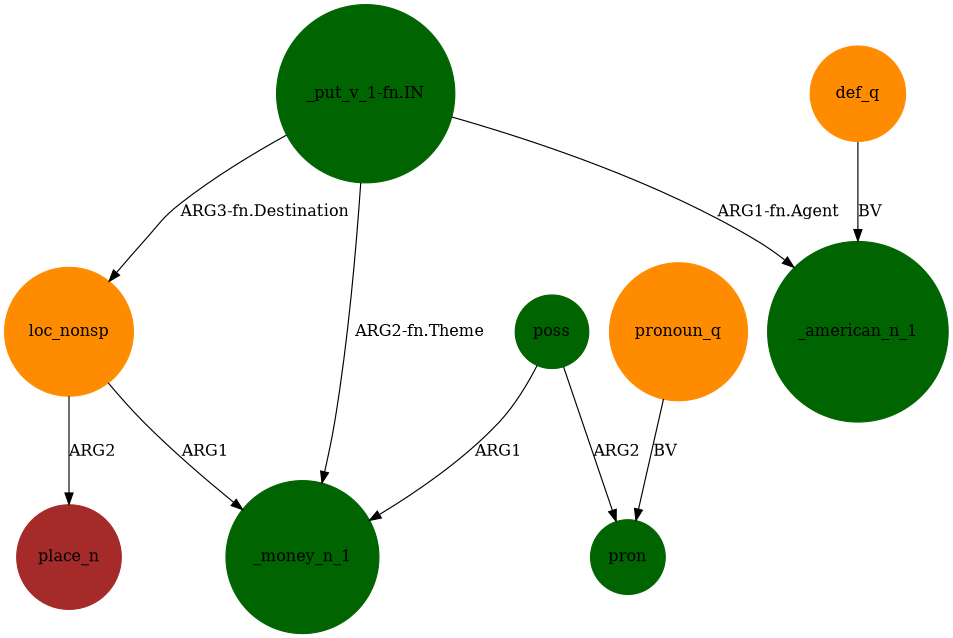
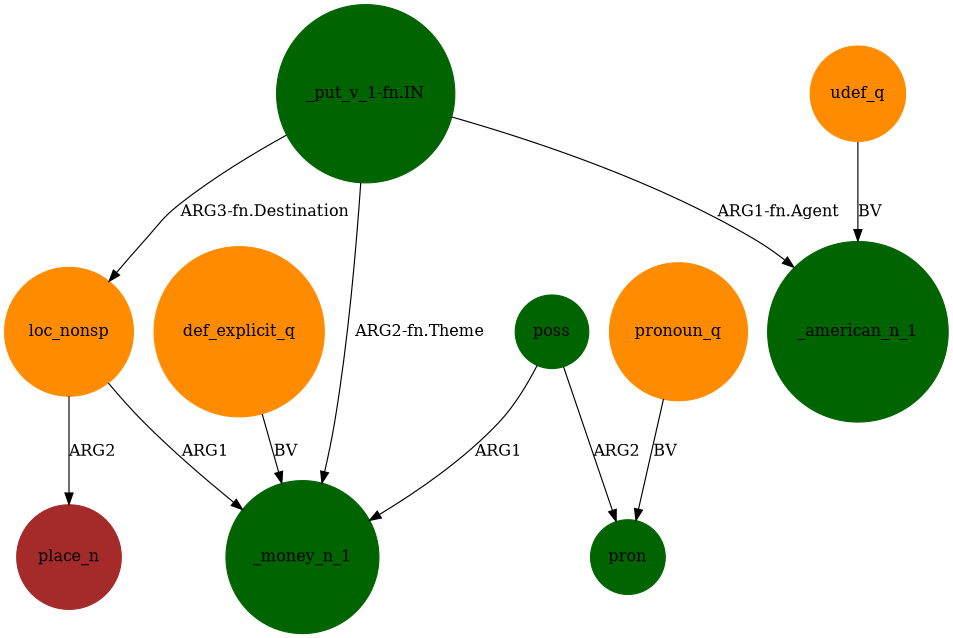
node "def_q": label "def_q" -> "udef_q"
node "def_explicit_q": added
